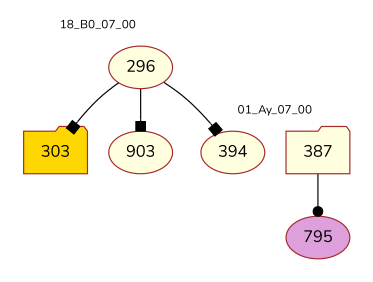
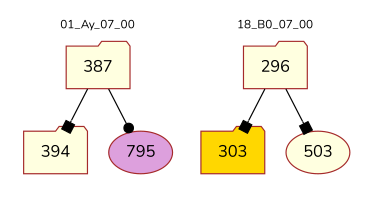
node "296": shape ellipse -> folder
edge "296" -> "394": now "387" -> "394"
node "903": label "903" -> "503"
node "394": shape ellipse -> folder
